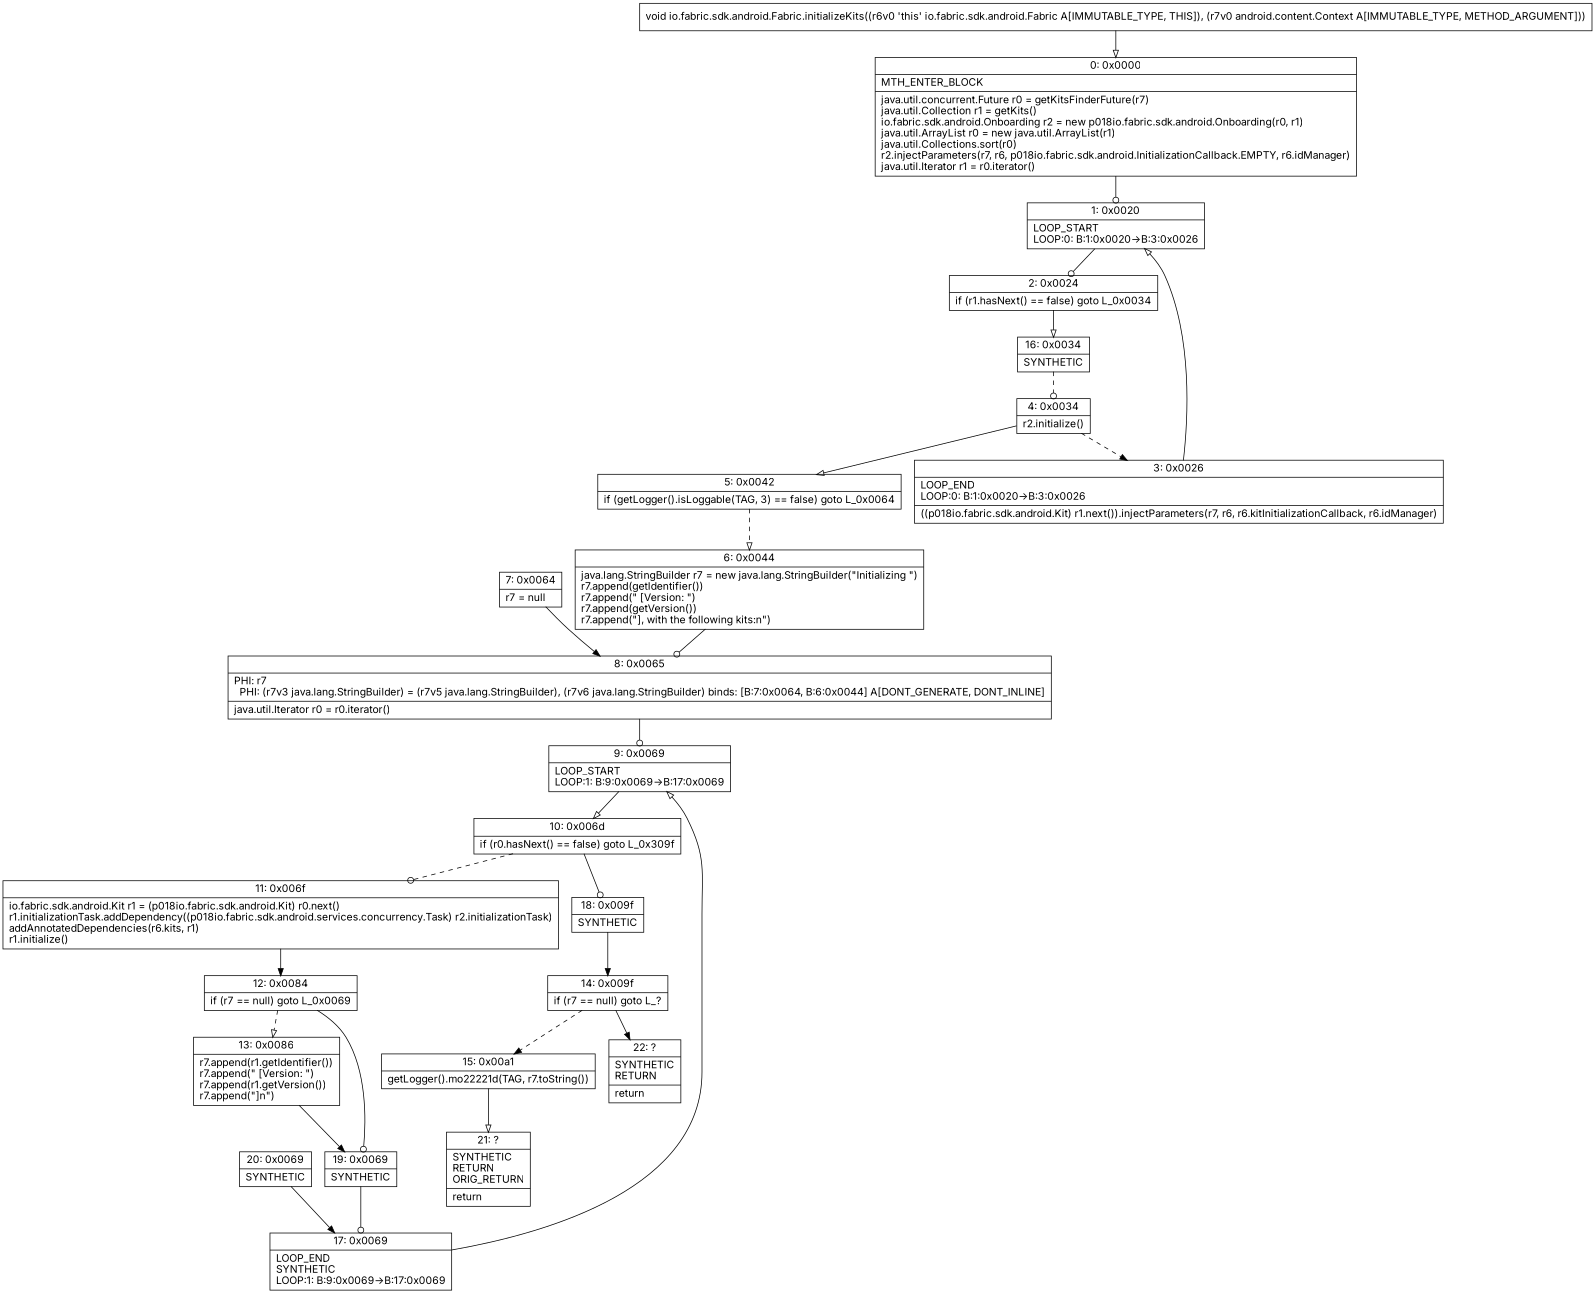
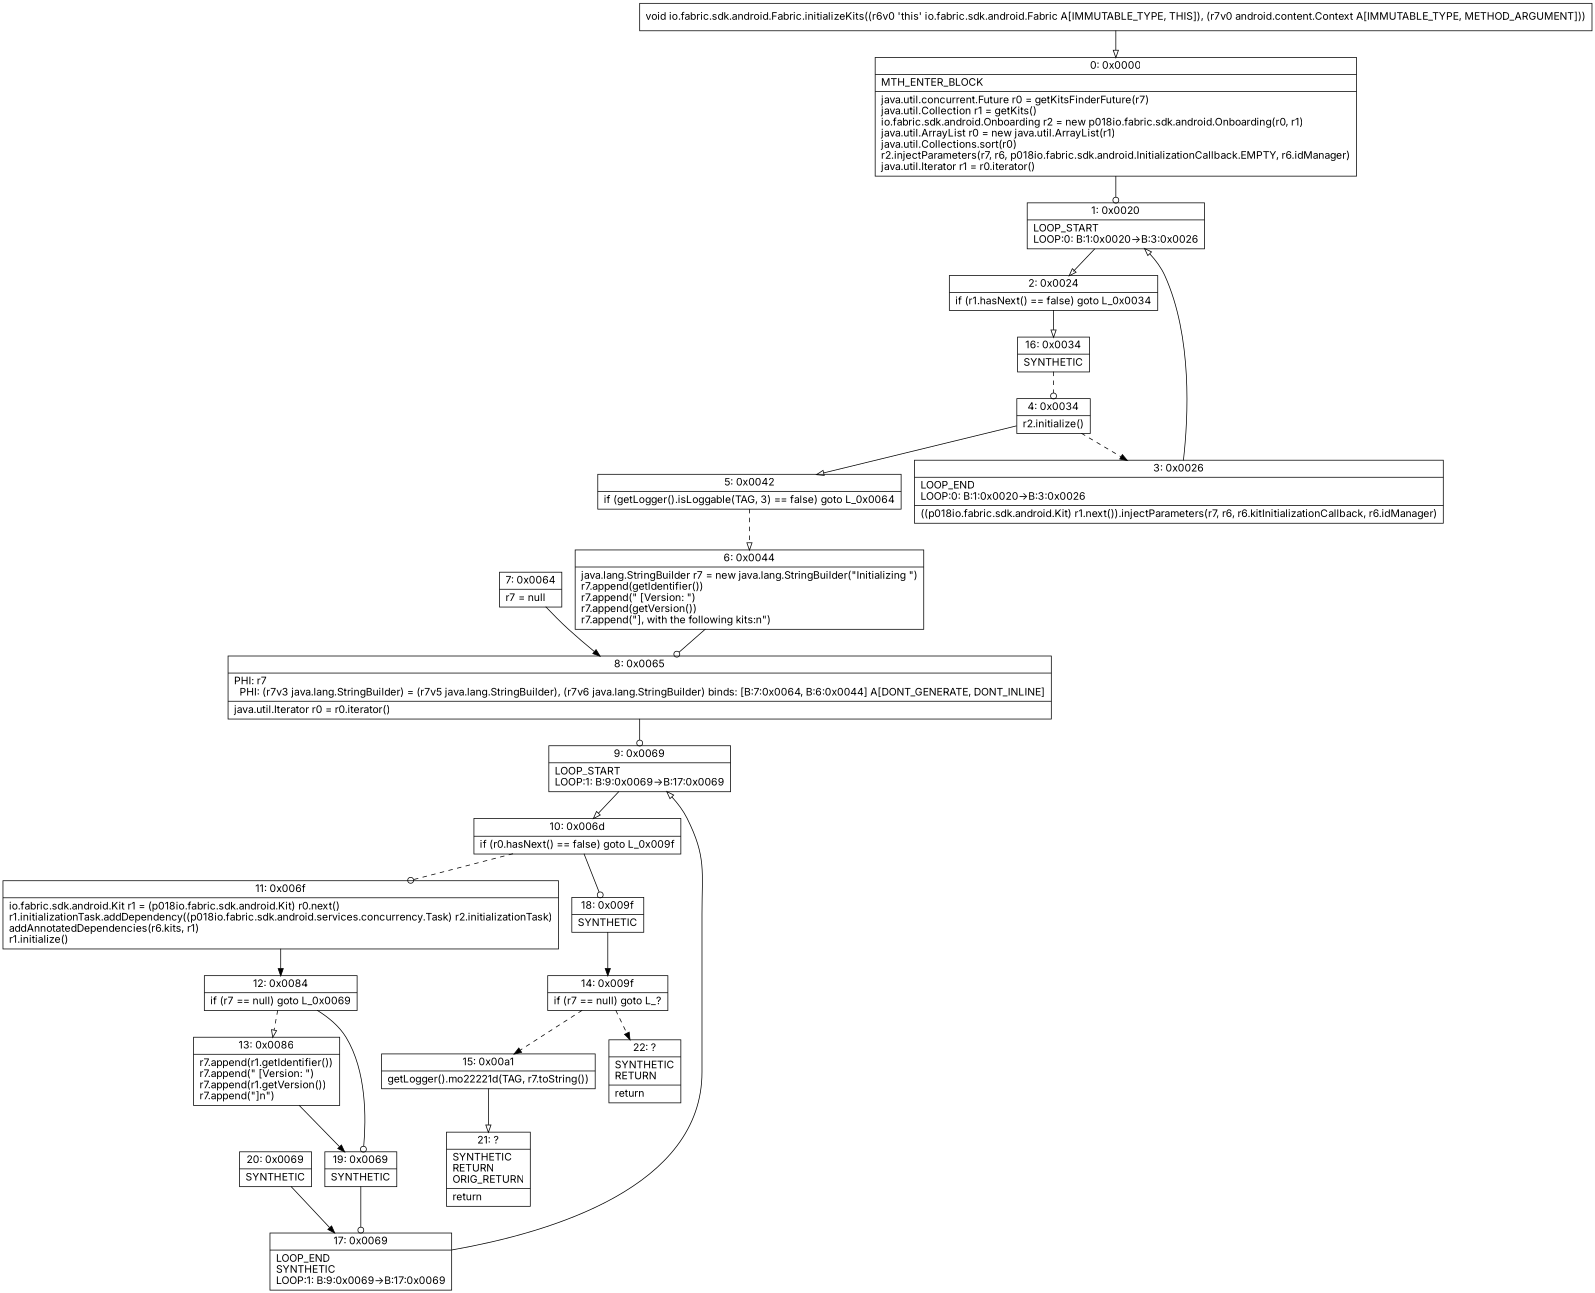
edge "1: 0x0020" -> "2: 0x0024": arrowhead odot -> onormal
node "10: 0x006d": text "if (r0.hasNext() == false) goto L_0x309f" -> "if (r0.hasNext() == false) goto L_0x009f"
edge "14: 0x009f" -> "22: ?": style solid -> dashed
